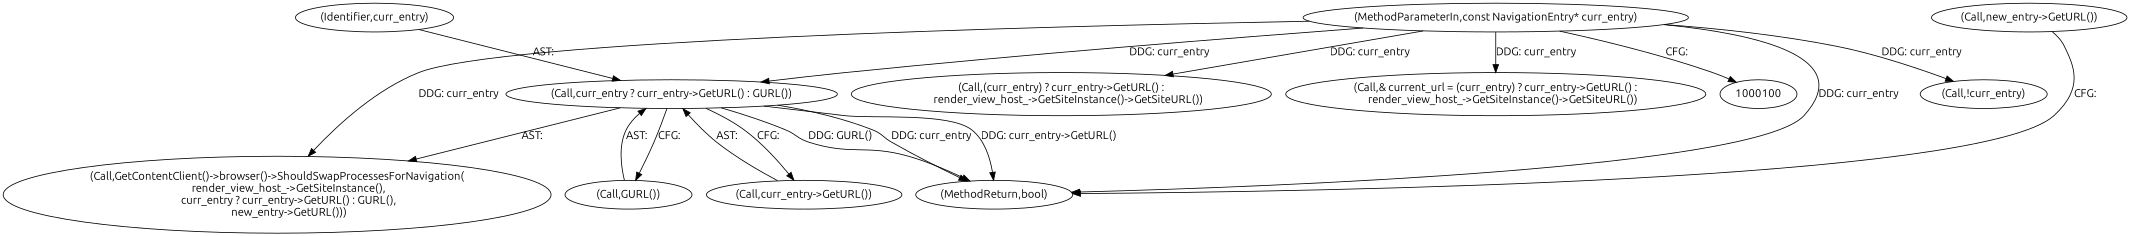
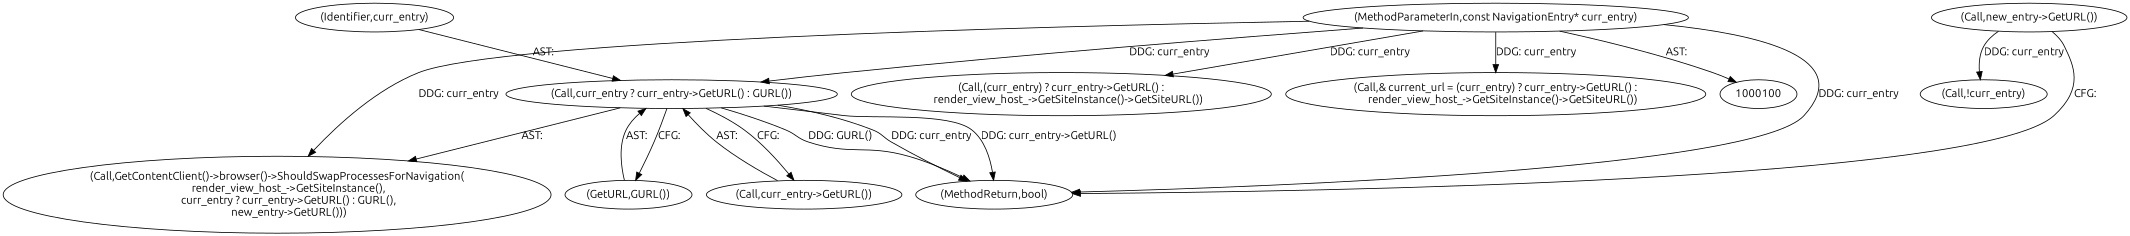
edge "(MethodParameterIn,const NavigationEntry* curr_entry)" -> "(Call,!curr_entry)": now "(Call,new_entry->GetURL())" -> "(Call,!curr_entry)"
edge "(MethodParameterIn,const NavigationEntry* curr_entry)" -> "1000100": label "CFG: " -> "AST: "
node "(Call,GURL())": label "(Call,GURL())" -> "(GetURL,GURL())"
